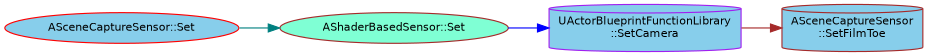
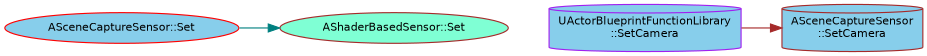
edge "AShaderBasedSensor::Set" -> "UActorBlueprintFunctionLibrary ::SetCamera": removed
node "ASceneCaptureSensor ::SetFilmToe": label "ASceneCaptureSensor ::SetFilmToe" -> "ASceneCaptureSensor ::SetCamera"
